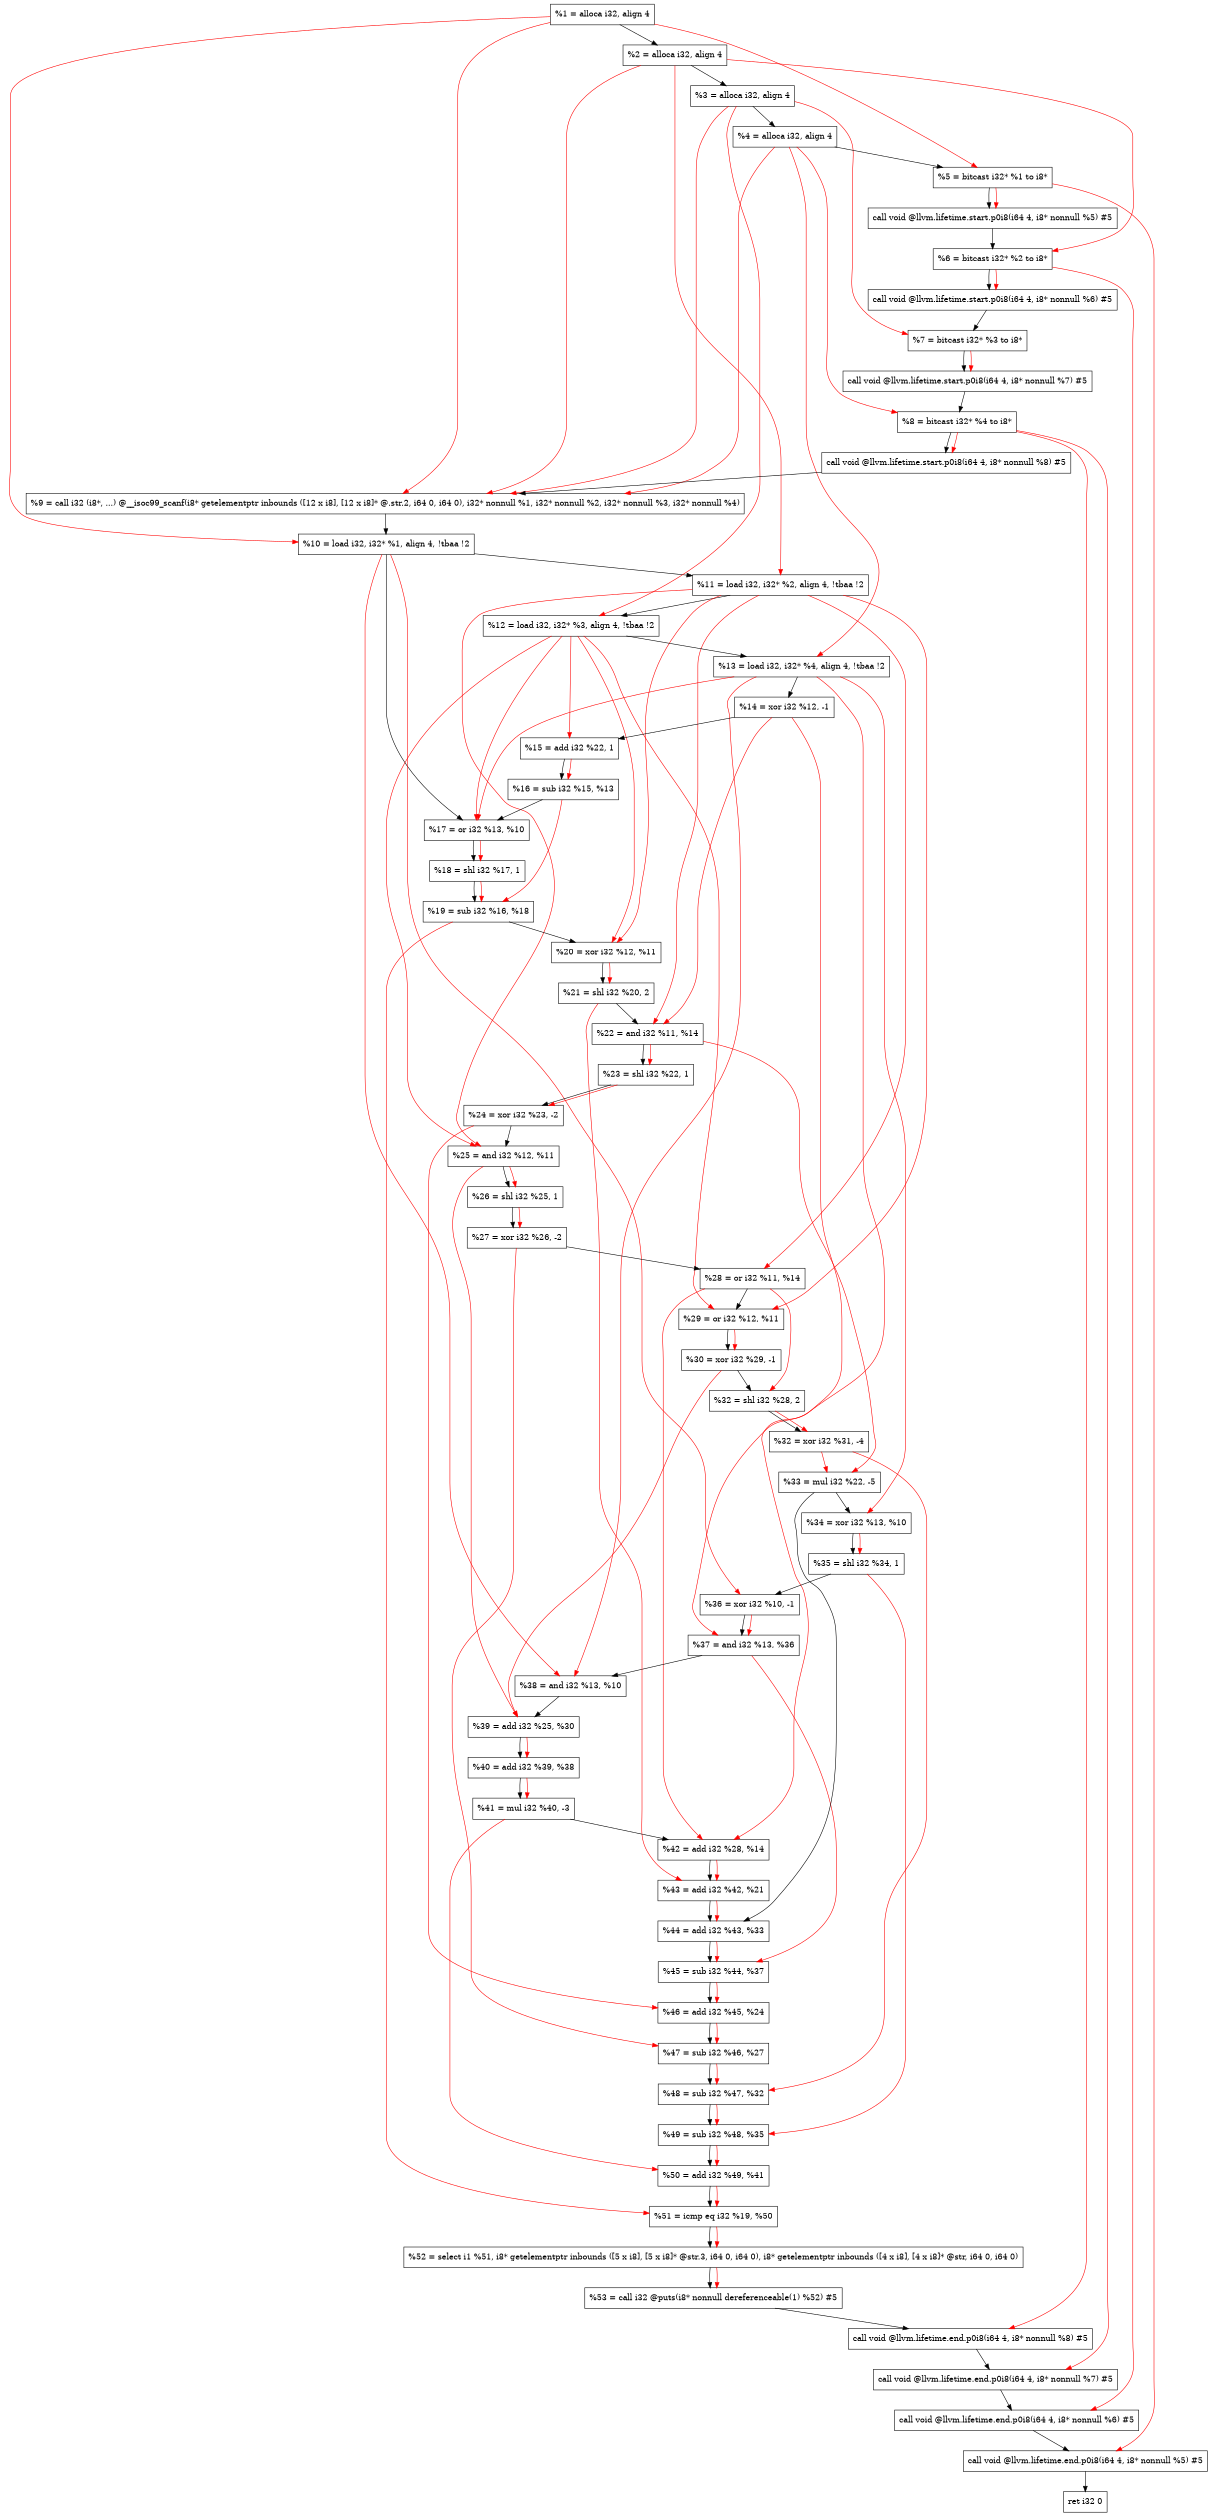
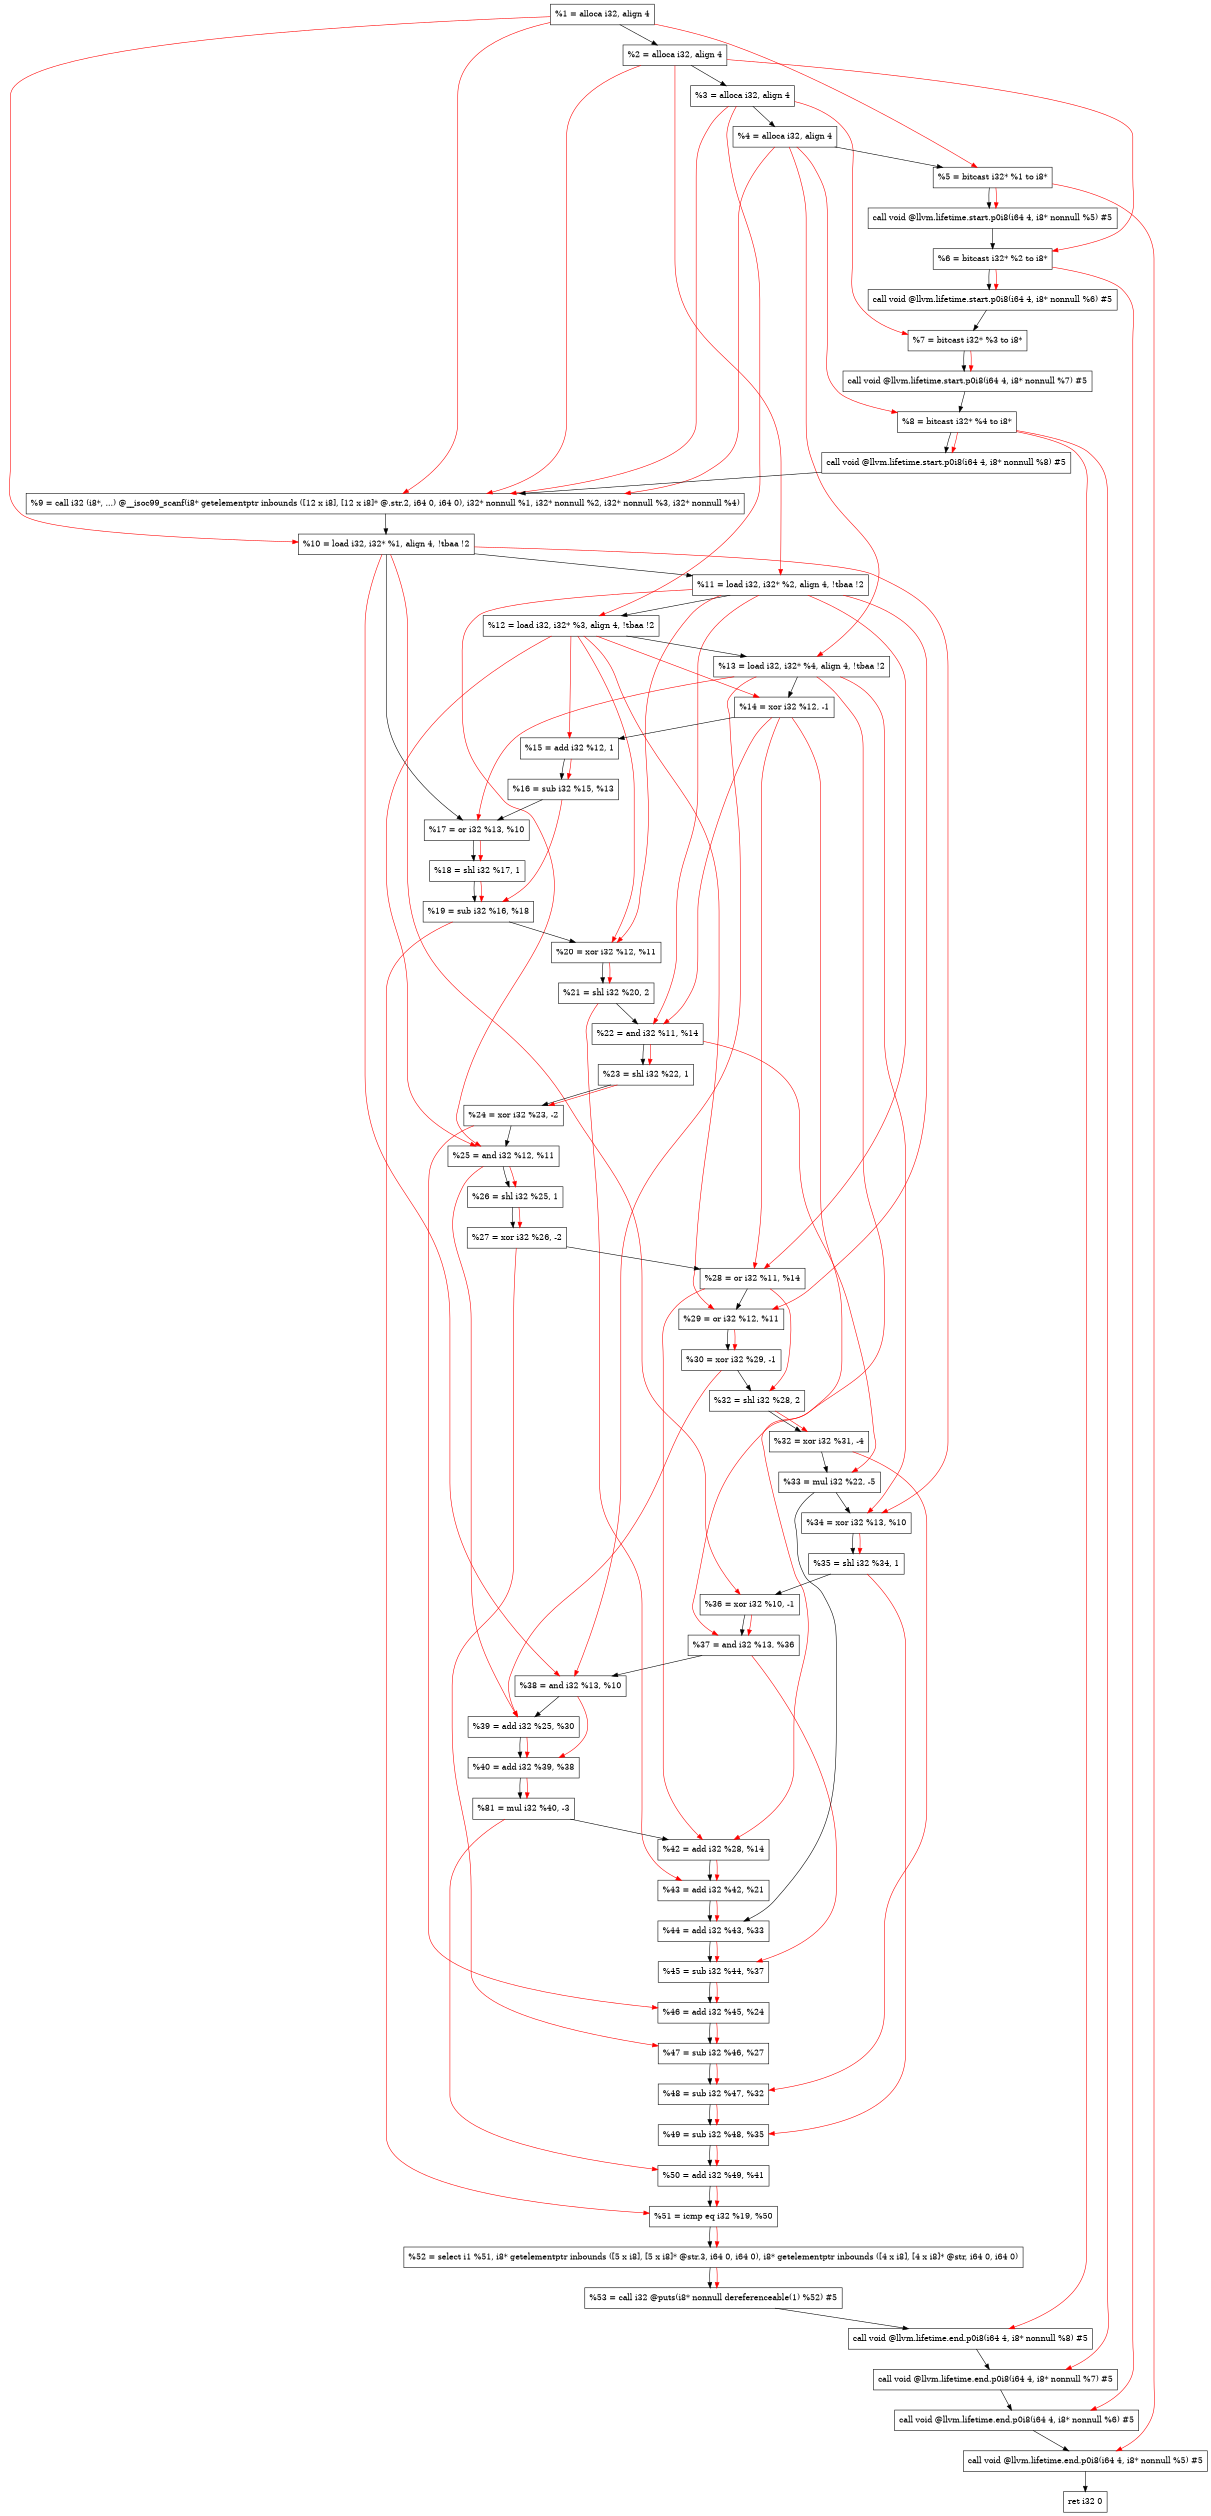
edge "%12 = load i32, i32* %3, align 4, !tbaa !2" -> "%17 = or i32 %13, %10": now "%12 = load i32, i32* %3, align 4, !tbaa !2" -> "%14 = xor i32 %12, -1"
node "%15 = add i32 %22, 1": label "%15 = add i32 %22, 1" -> "%15 = add i32 %12, 1"
edge "%10 = load i32, i32* %1, align 4, !tbaa !2" -> "%34 = xor i32 %13, %10": added
edge "%14 = xor i32 %12, -1" -> "%28 = or i32 %11, %14": added
edge "%32 = xor i32 %31, -4" -> "%33 = mul i32 %22, -5": color red -> black
edge "%38 = and i32 %13, %10" -> "%40 = add i32 %39, %38": added
node "%41 = mul i32 %40, -3": label "%41 = mul i32 %40, -3" -> "%81 = mul i32 %40, -3"
